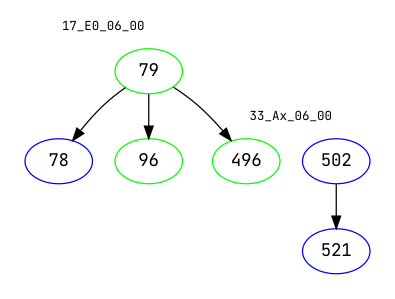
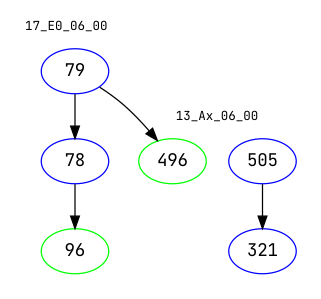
node "79": color green -> blue
edge "79" -> "96": now "78" -> "96"
cluster "33_Ax_06_00": label "33_Ax_06_00" -> "13_Ax_06_00"
node "502": label "502" -> "505"
node "521": label "521" -> "321"
